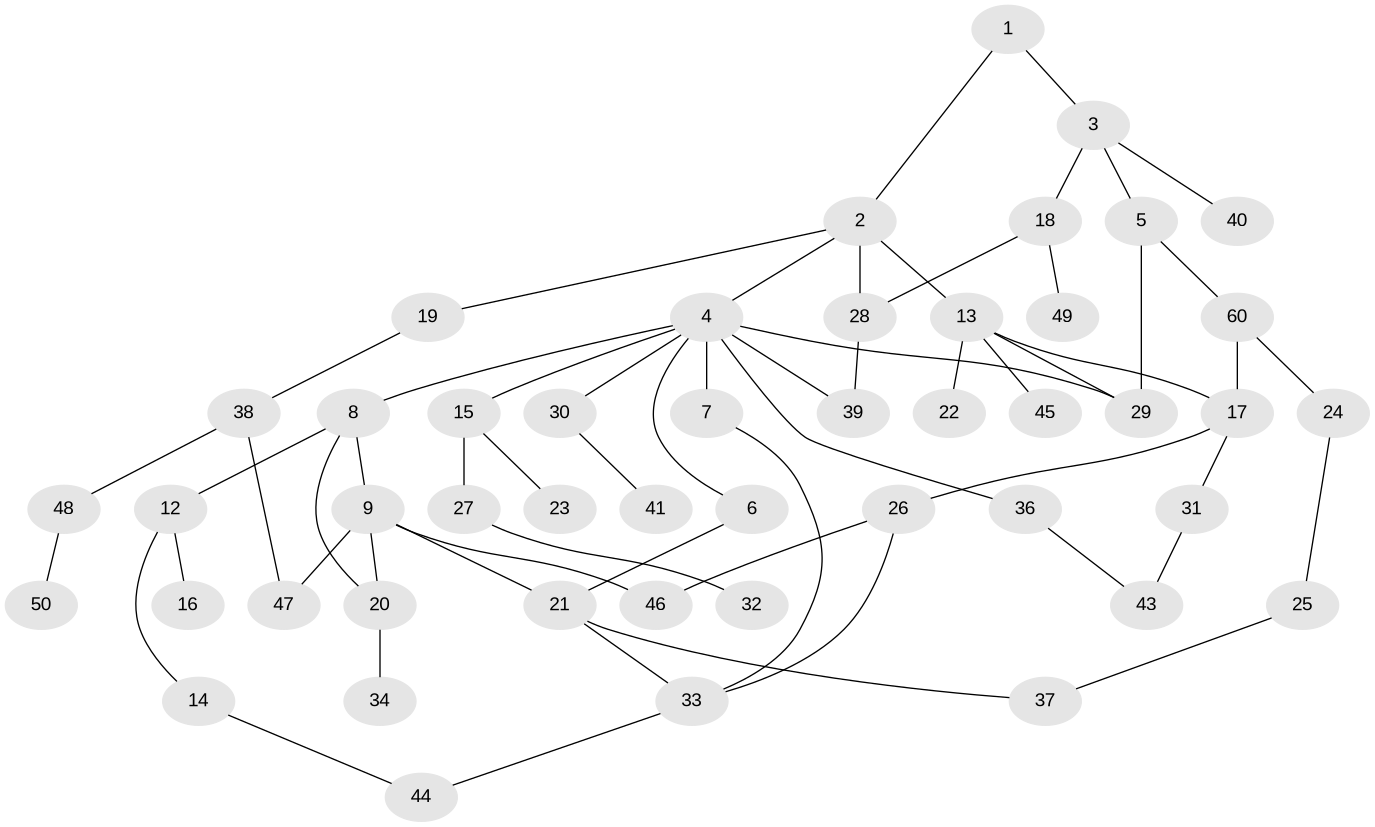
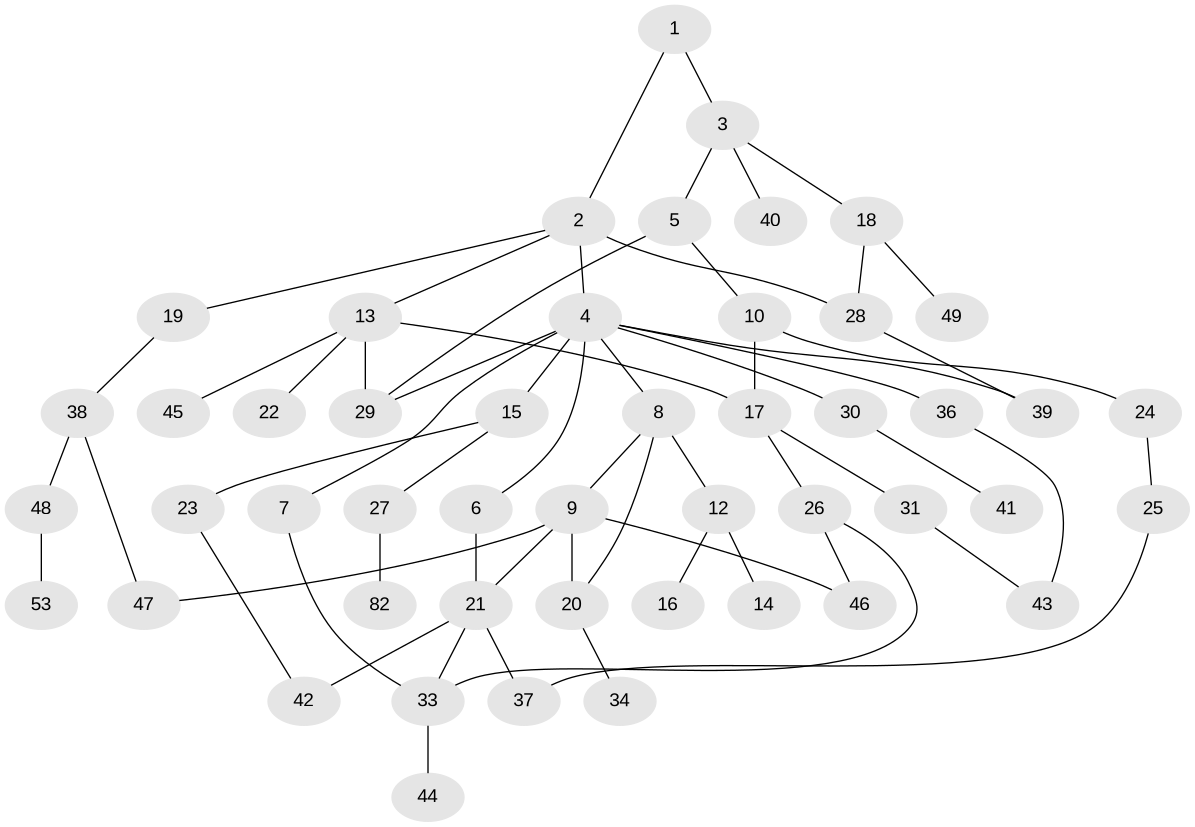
node "60": label "60" -> "10"
node "50": label "50" -> "53"
node "32": label "32" -> "82"
node "42": added
edge "14" -- "44": removed
